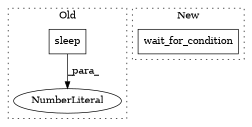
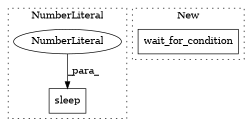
cluster "Old": label "Old" -> "NumberLiteral"
edge "sleep" -> "NumberLiteral": reversed
